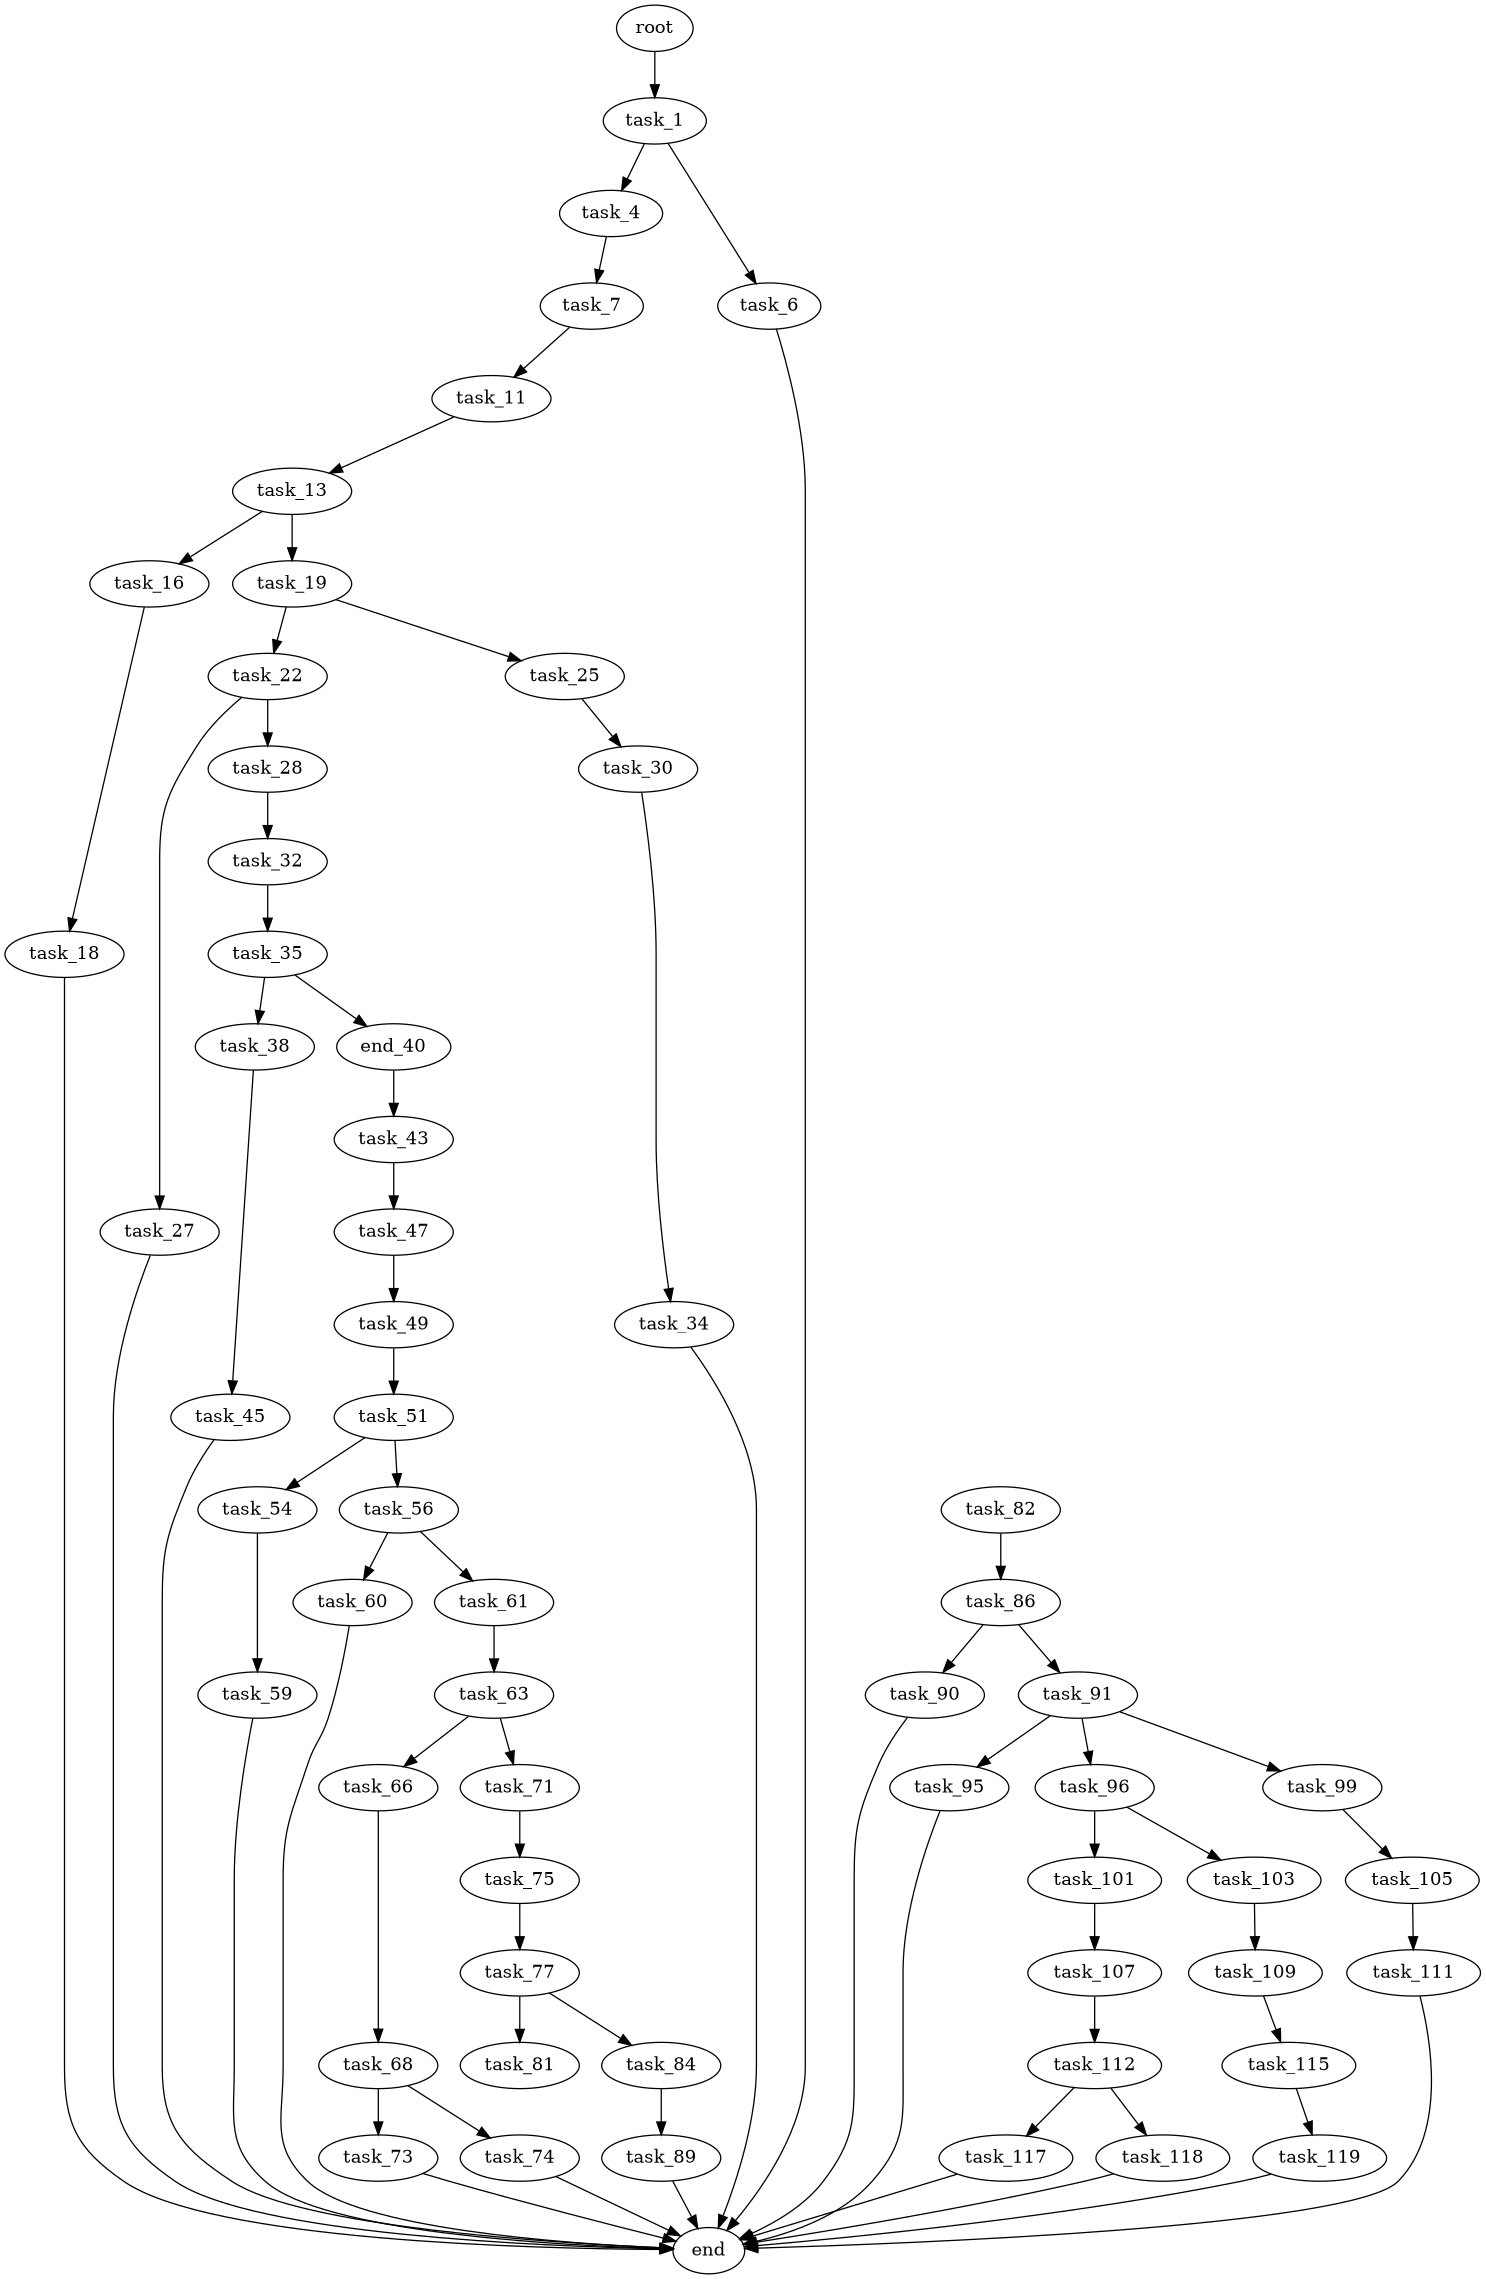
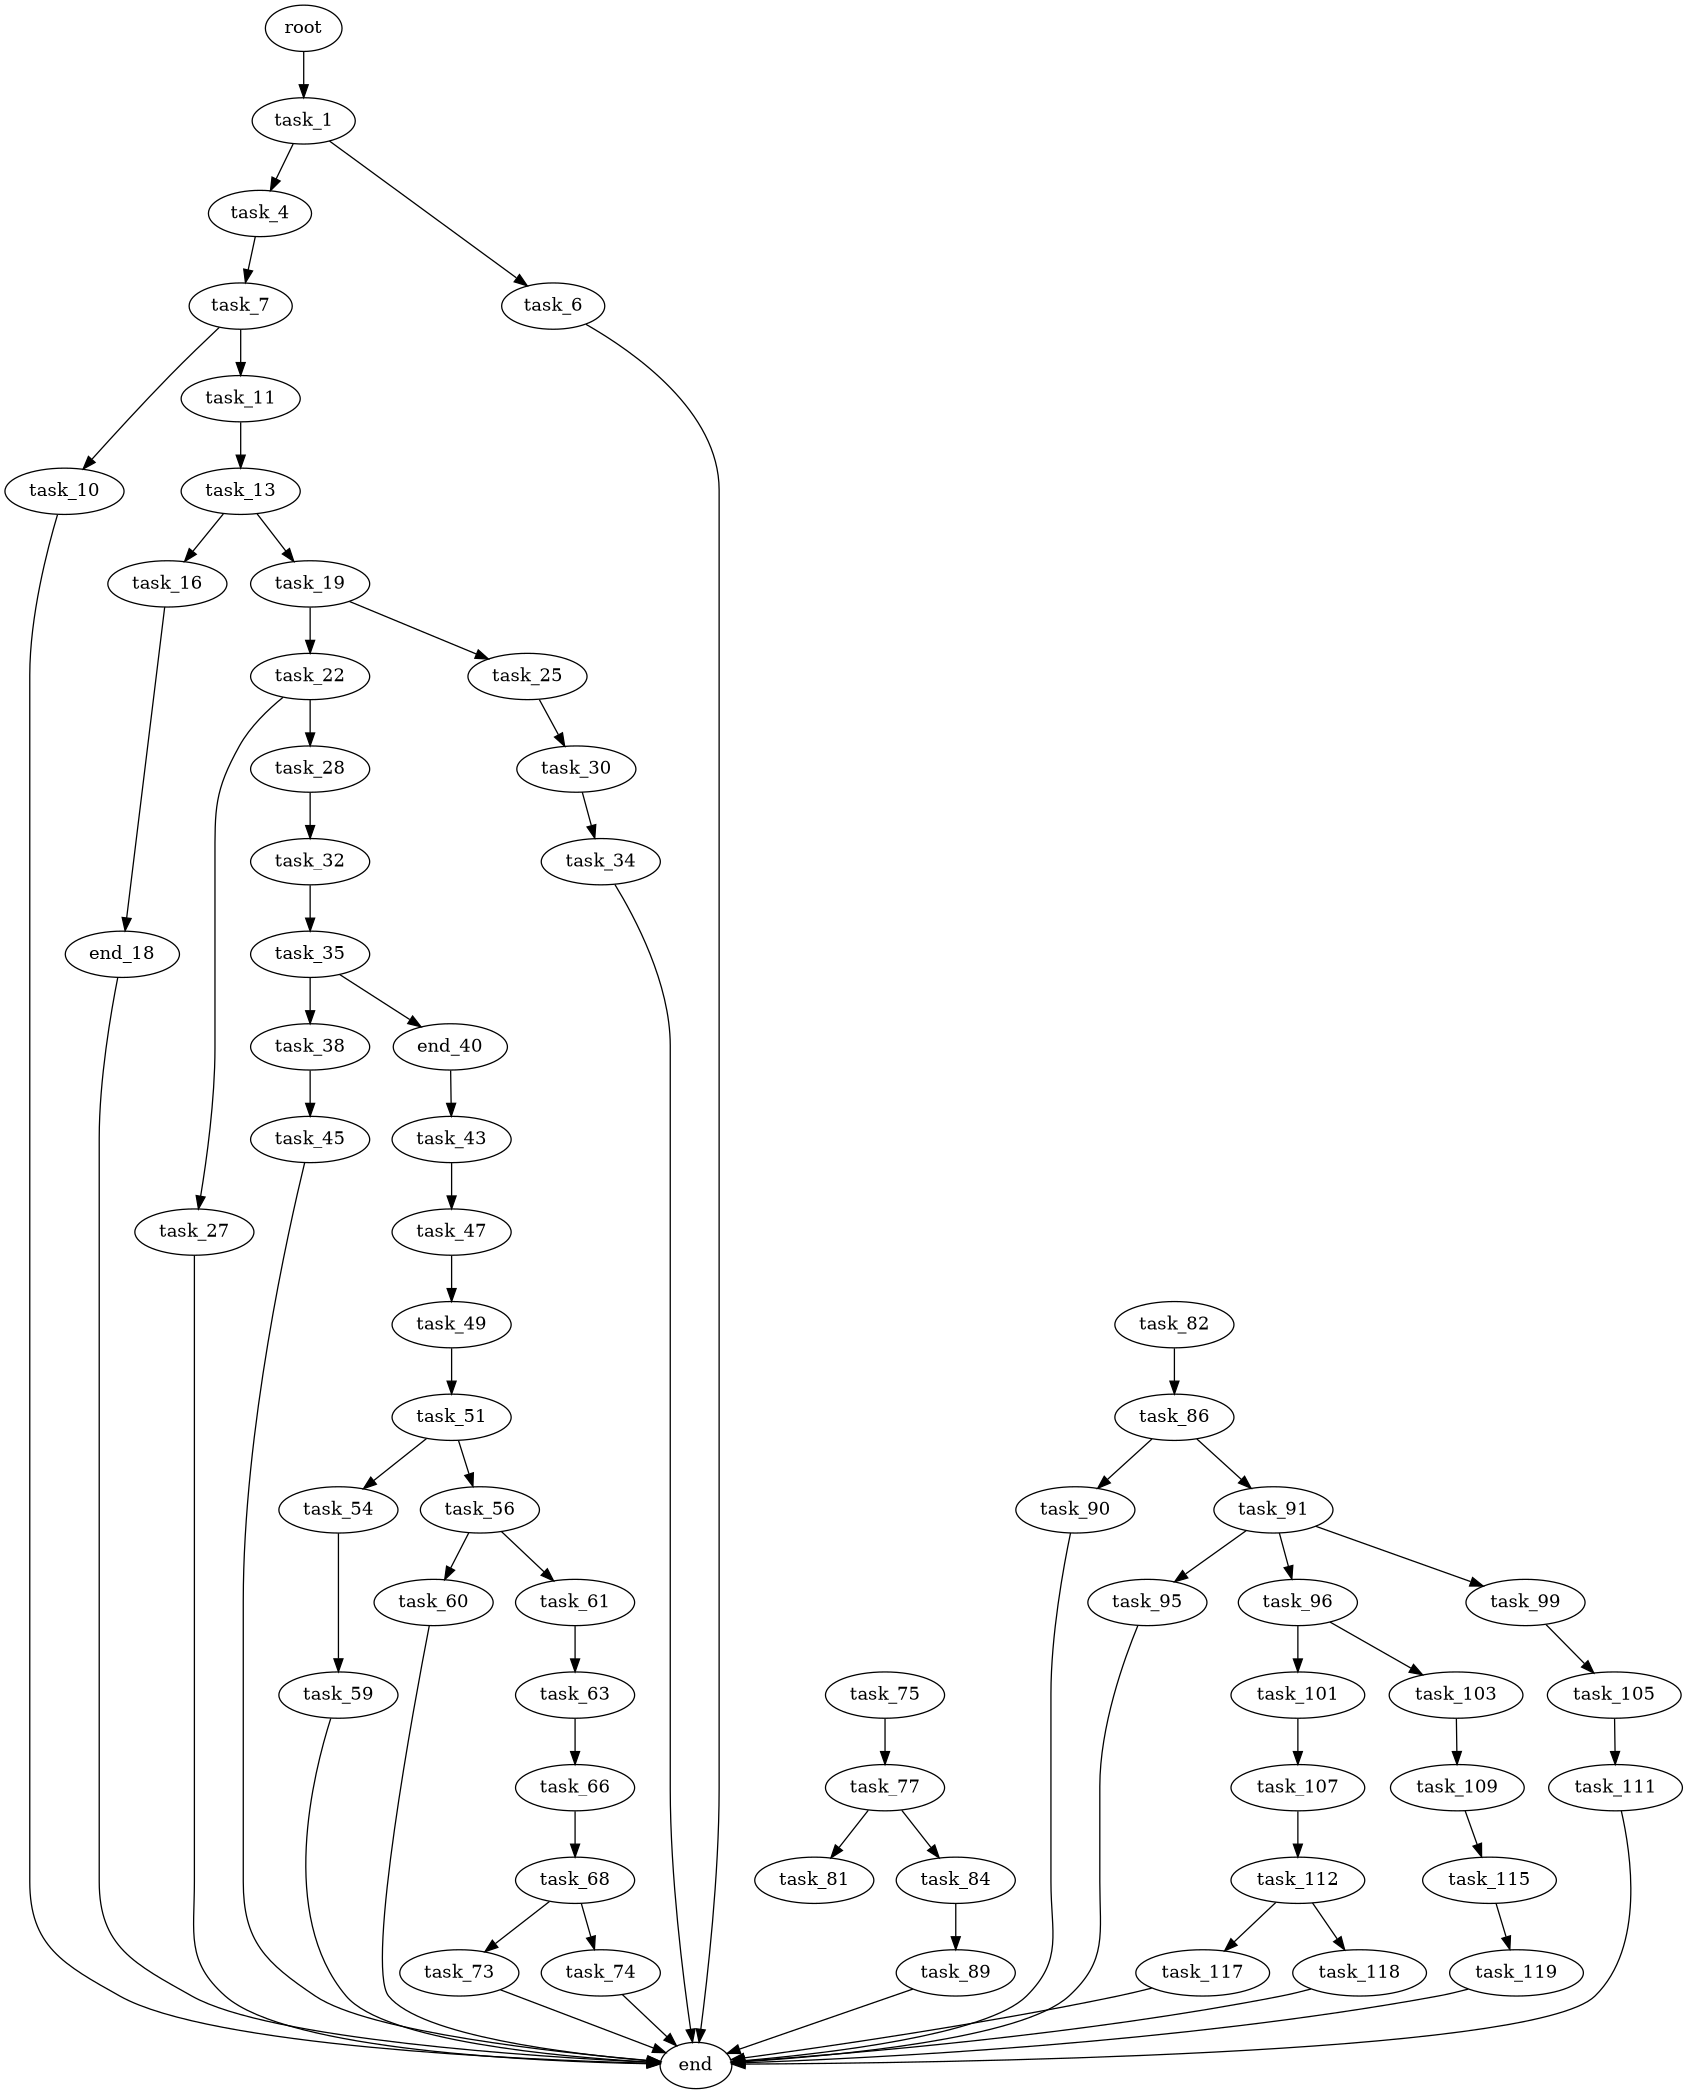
node "task_10": added
node "task_18": label "task_18" -> "end_18"
node "task_71": removed
